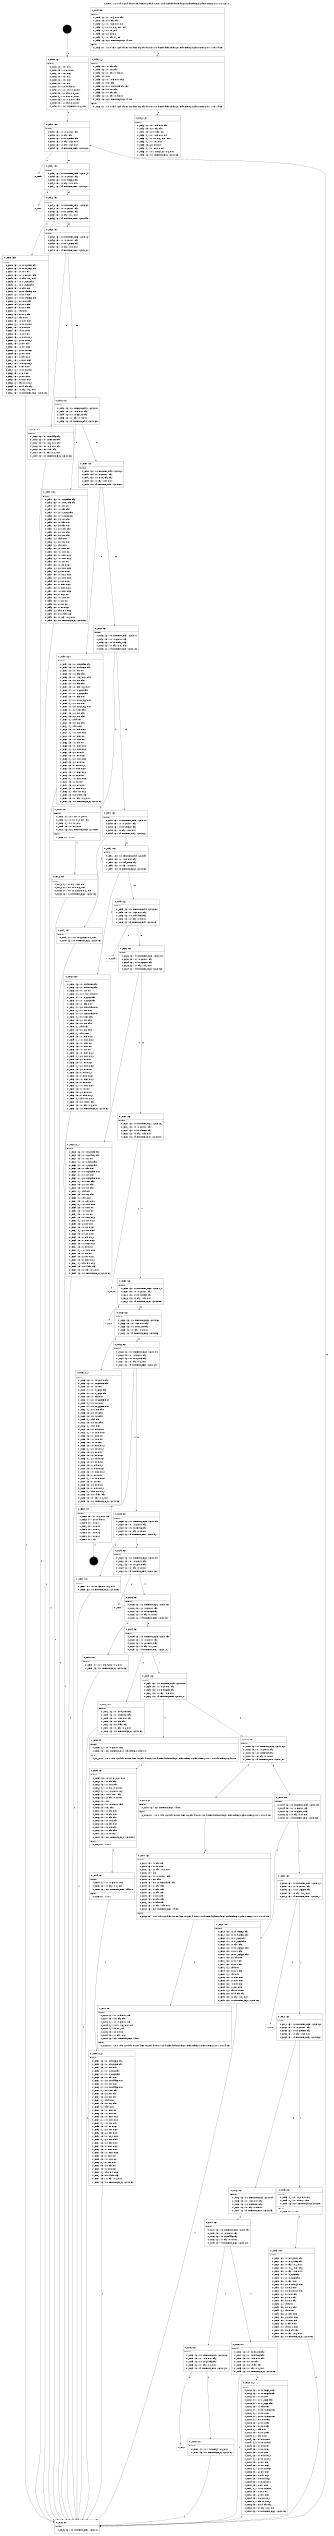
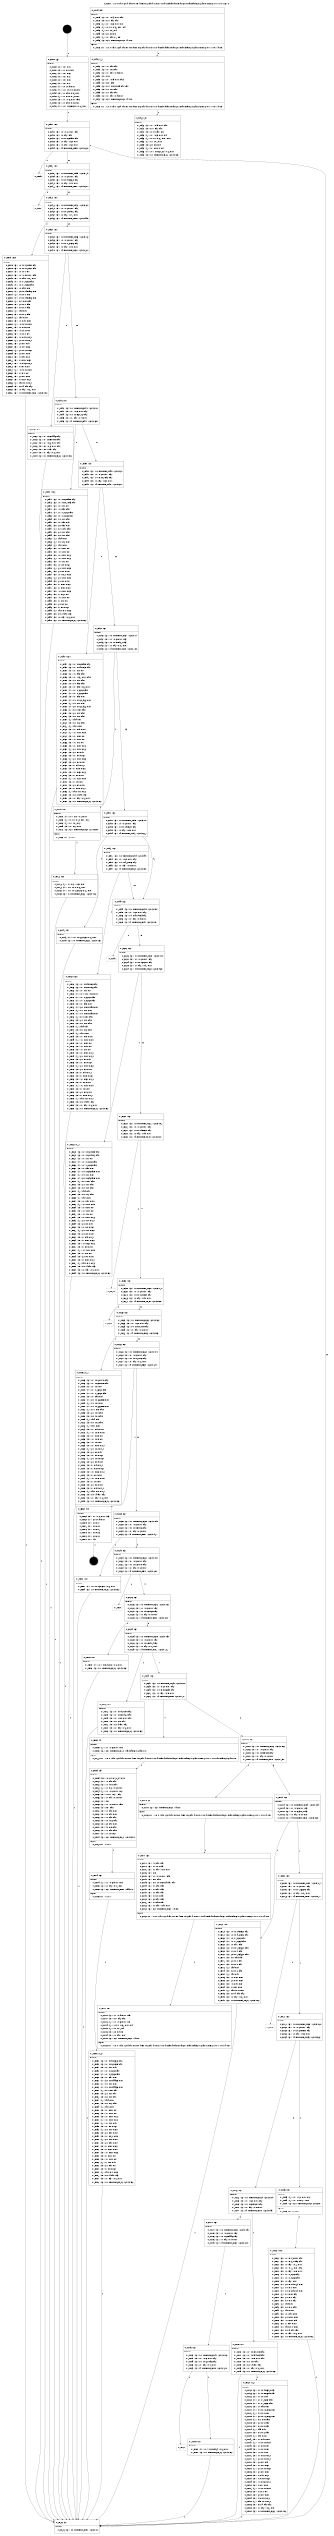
edge "0x4029bb [25]" -> "0x4029d4 [25]": now "0x4029bb [25]" -> "0x4029ed [25]"
edge "0x402b7d [25]" -> "0x402bd2 [27]": now "0x402b64 [25]" -> "0x402bd2 [27]"
